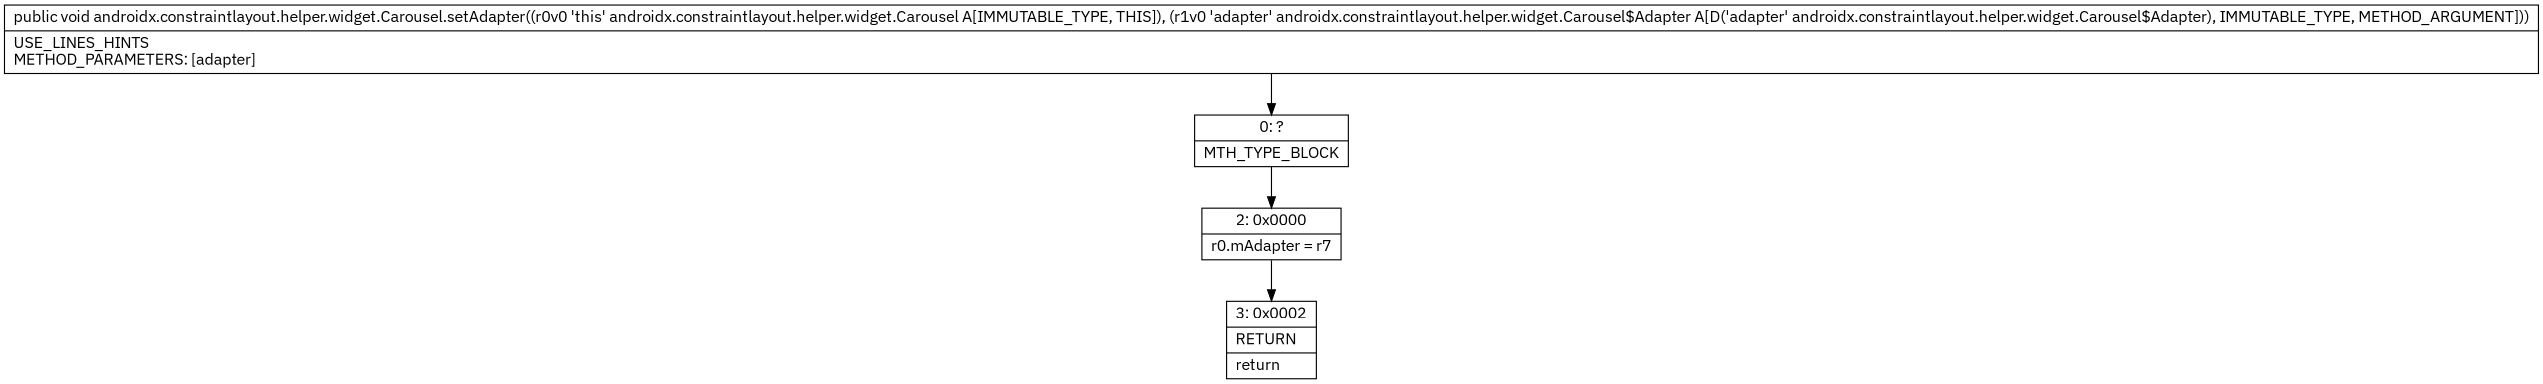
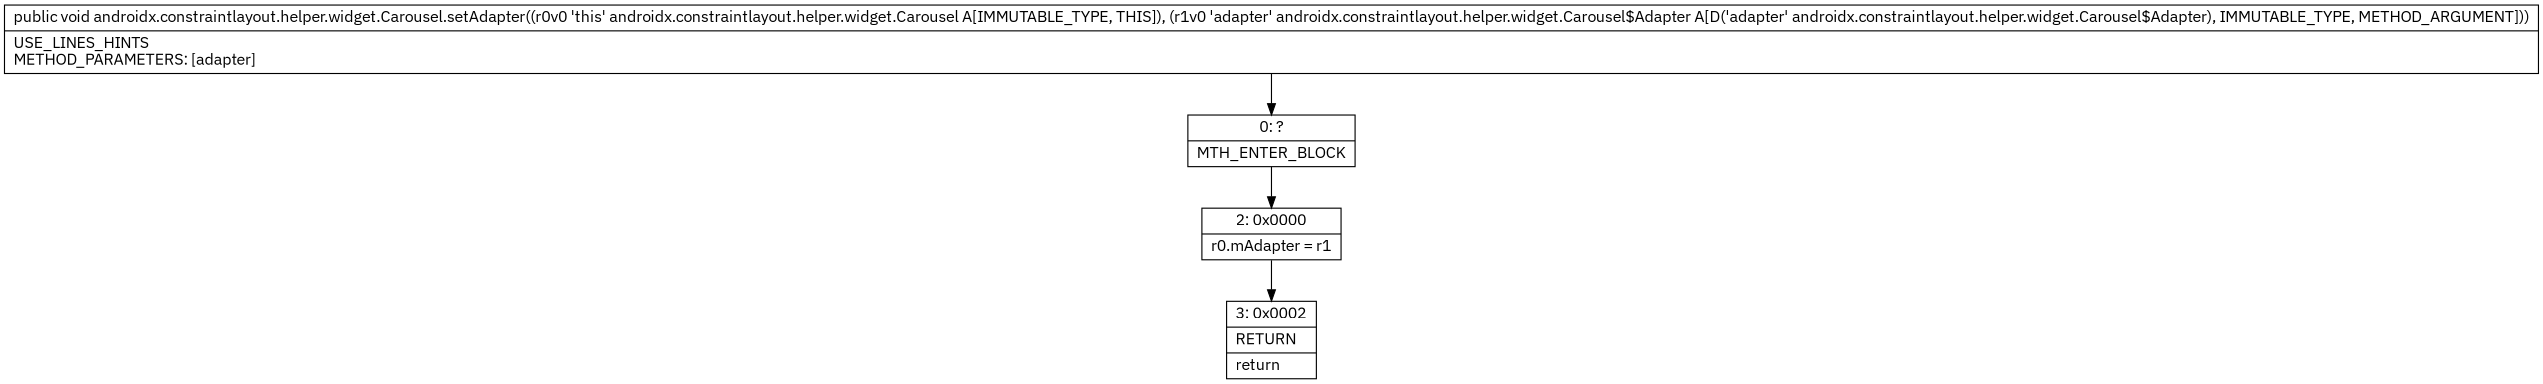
node "0: ?": text "MTH_TYPE_BLOCK" -> "MTH_ENTER_BLOCK"
node "2: 0x0000": text "r0.mAdapter = r7" -> "r0.mAdapter = r1"
